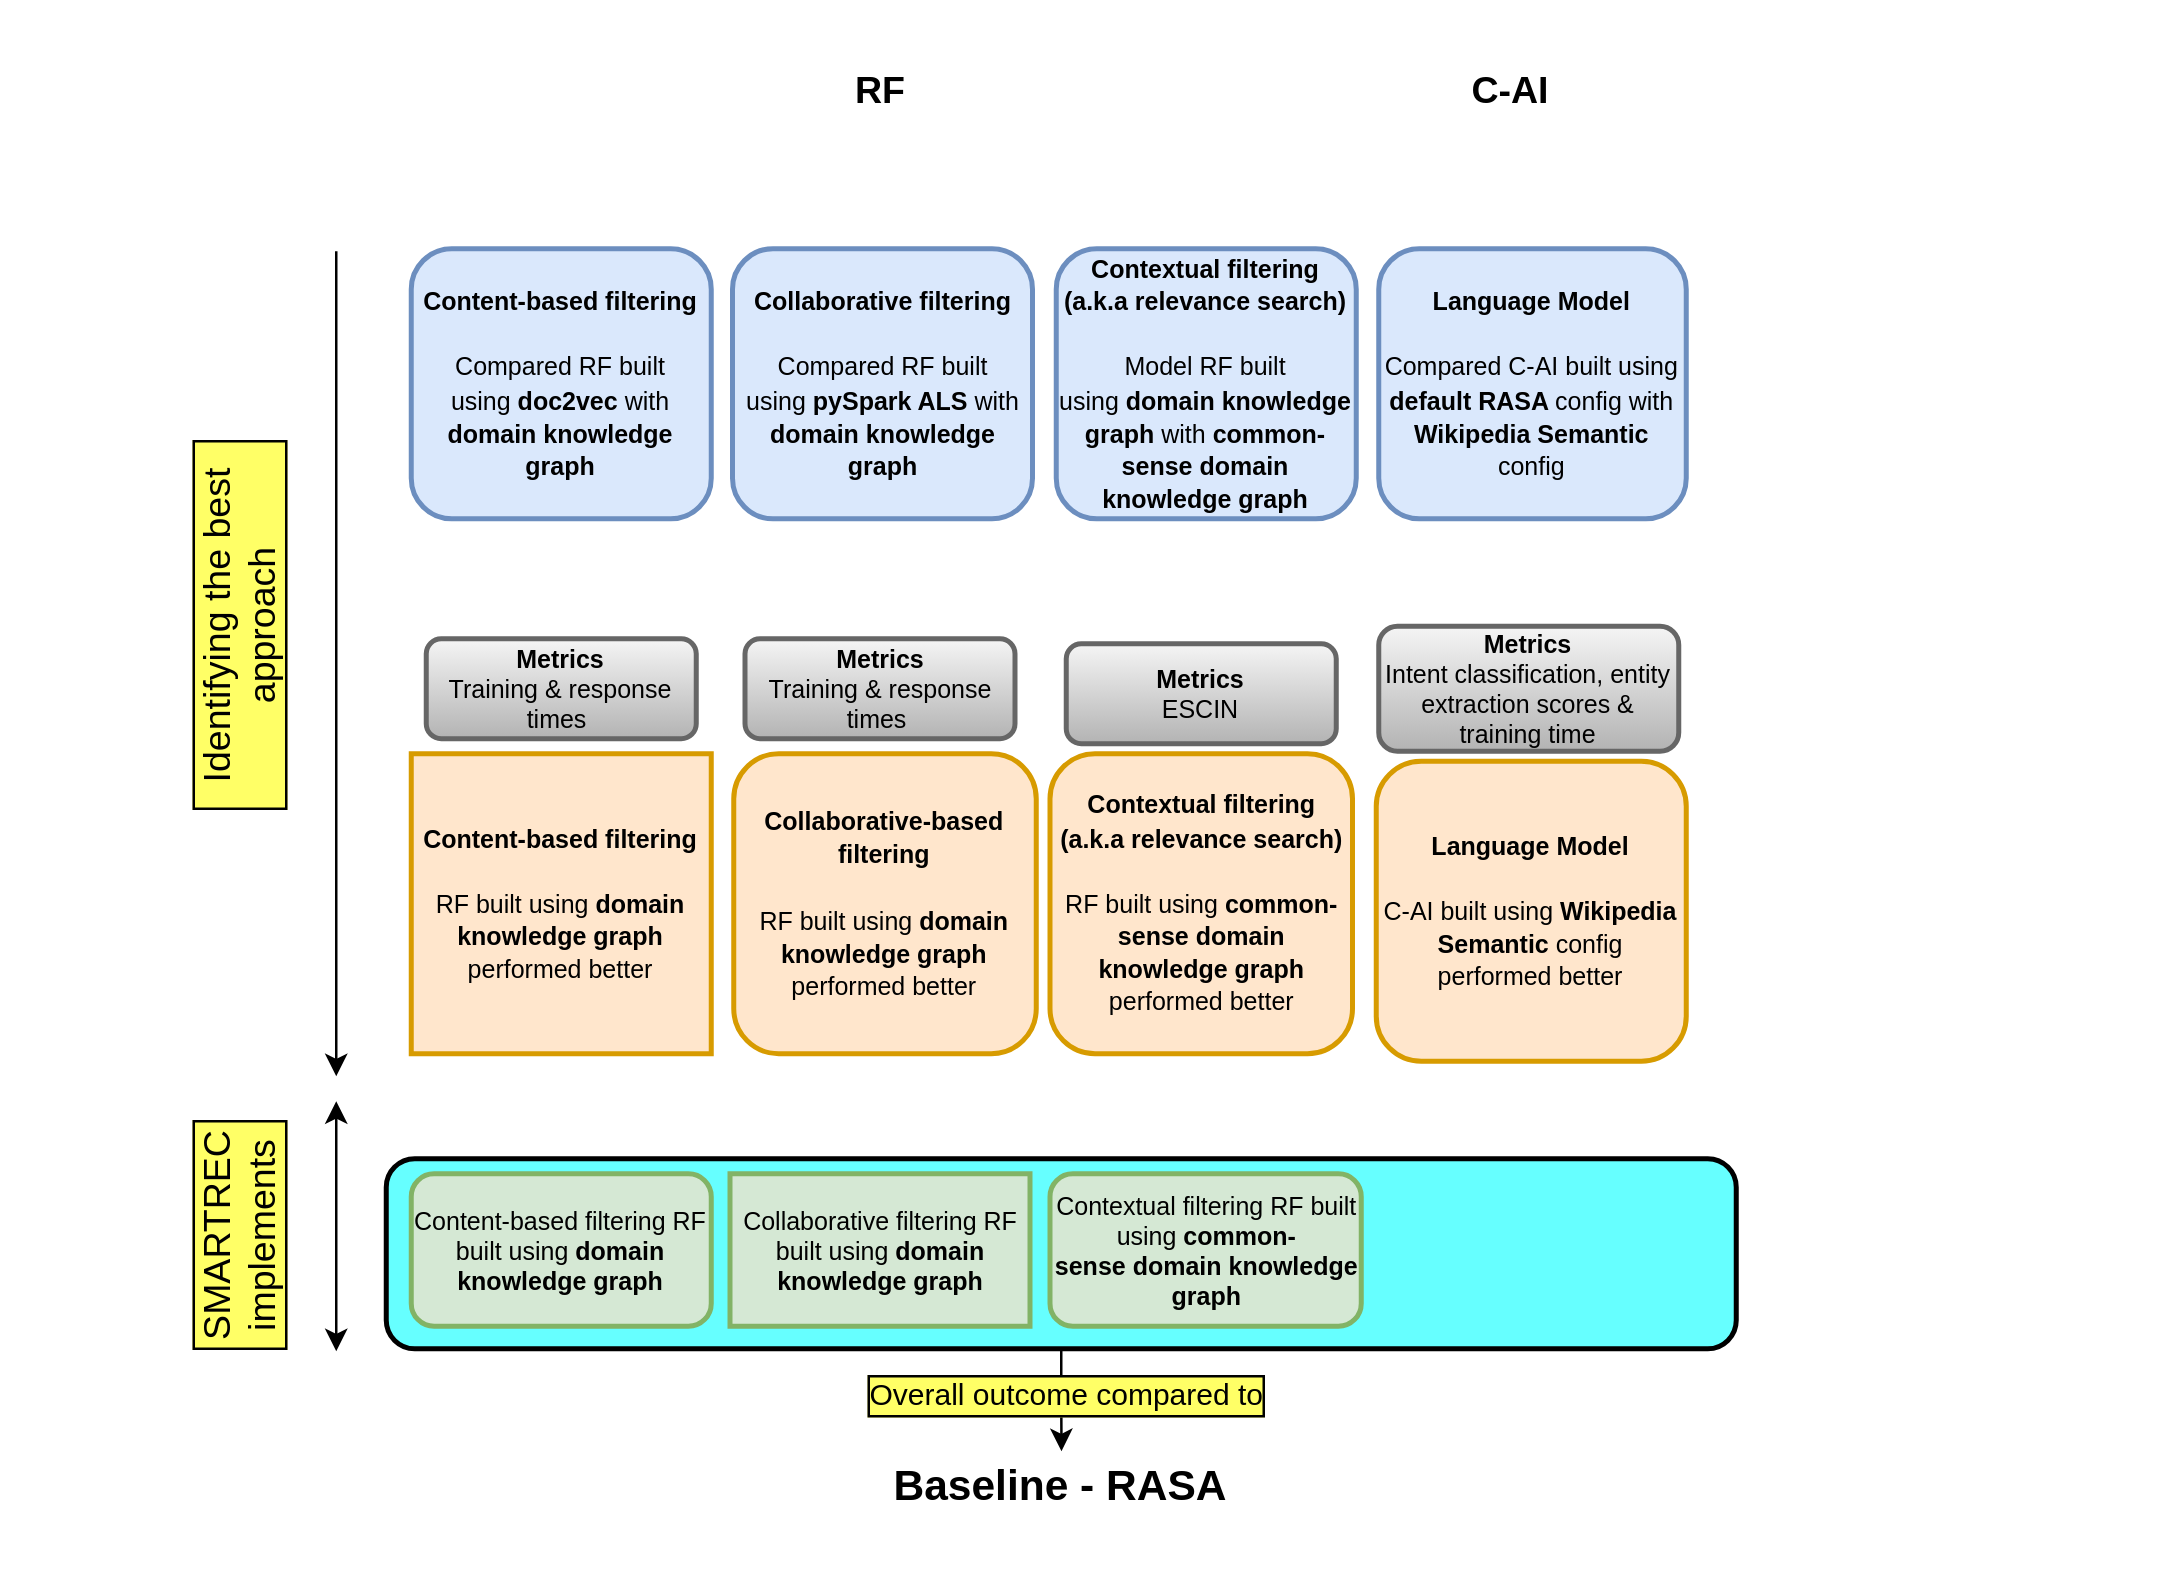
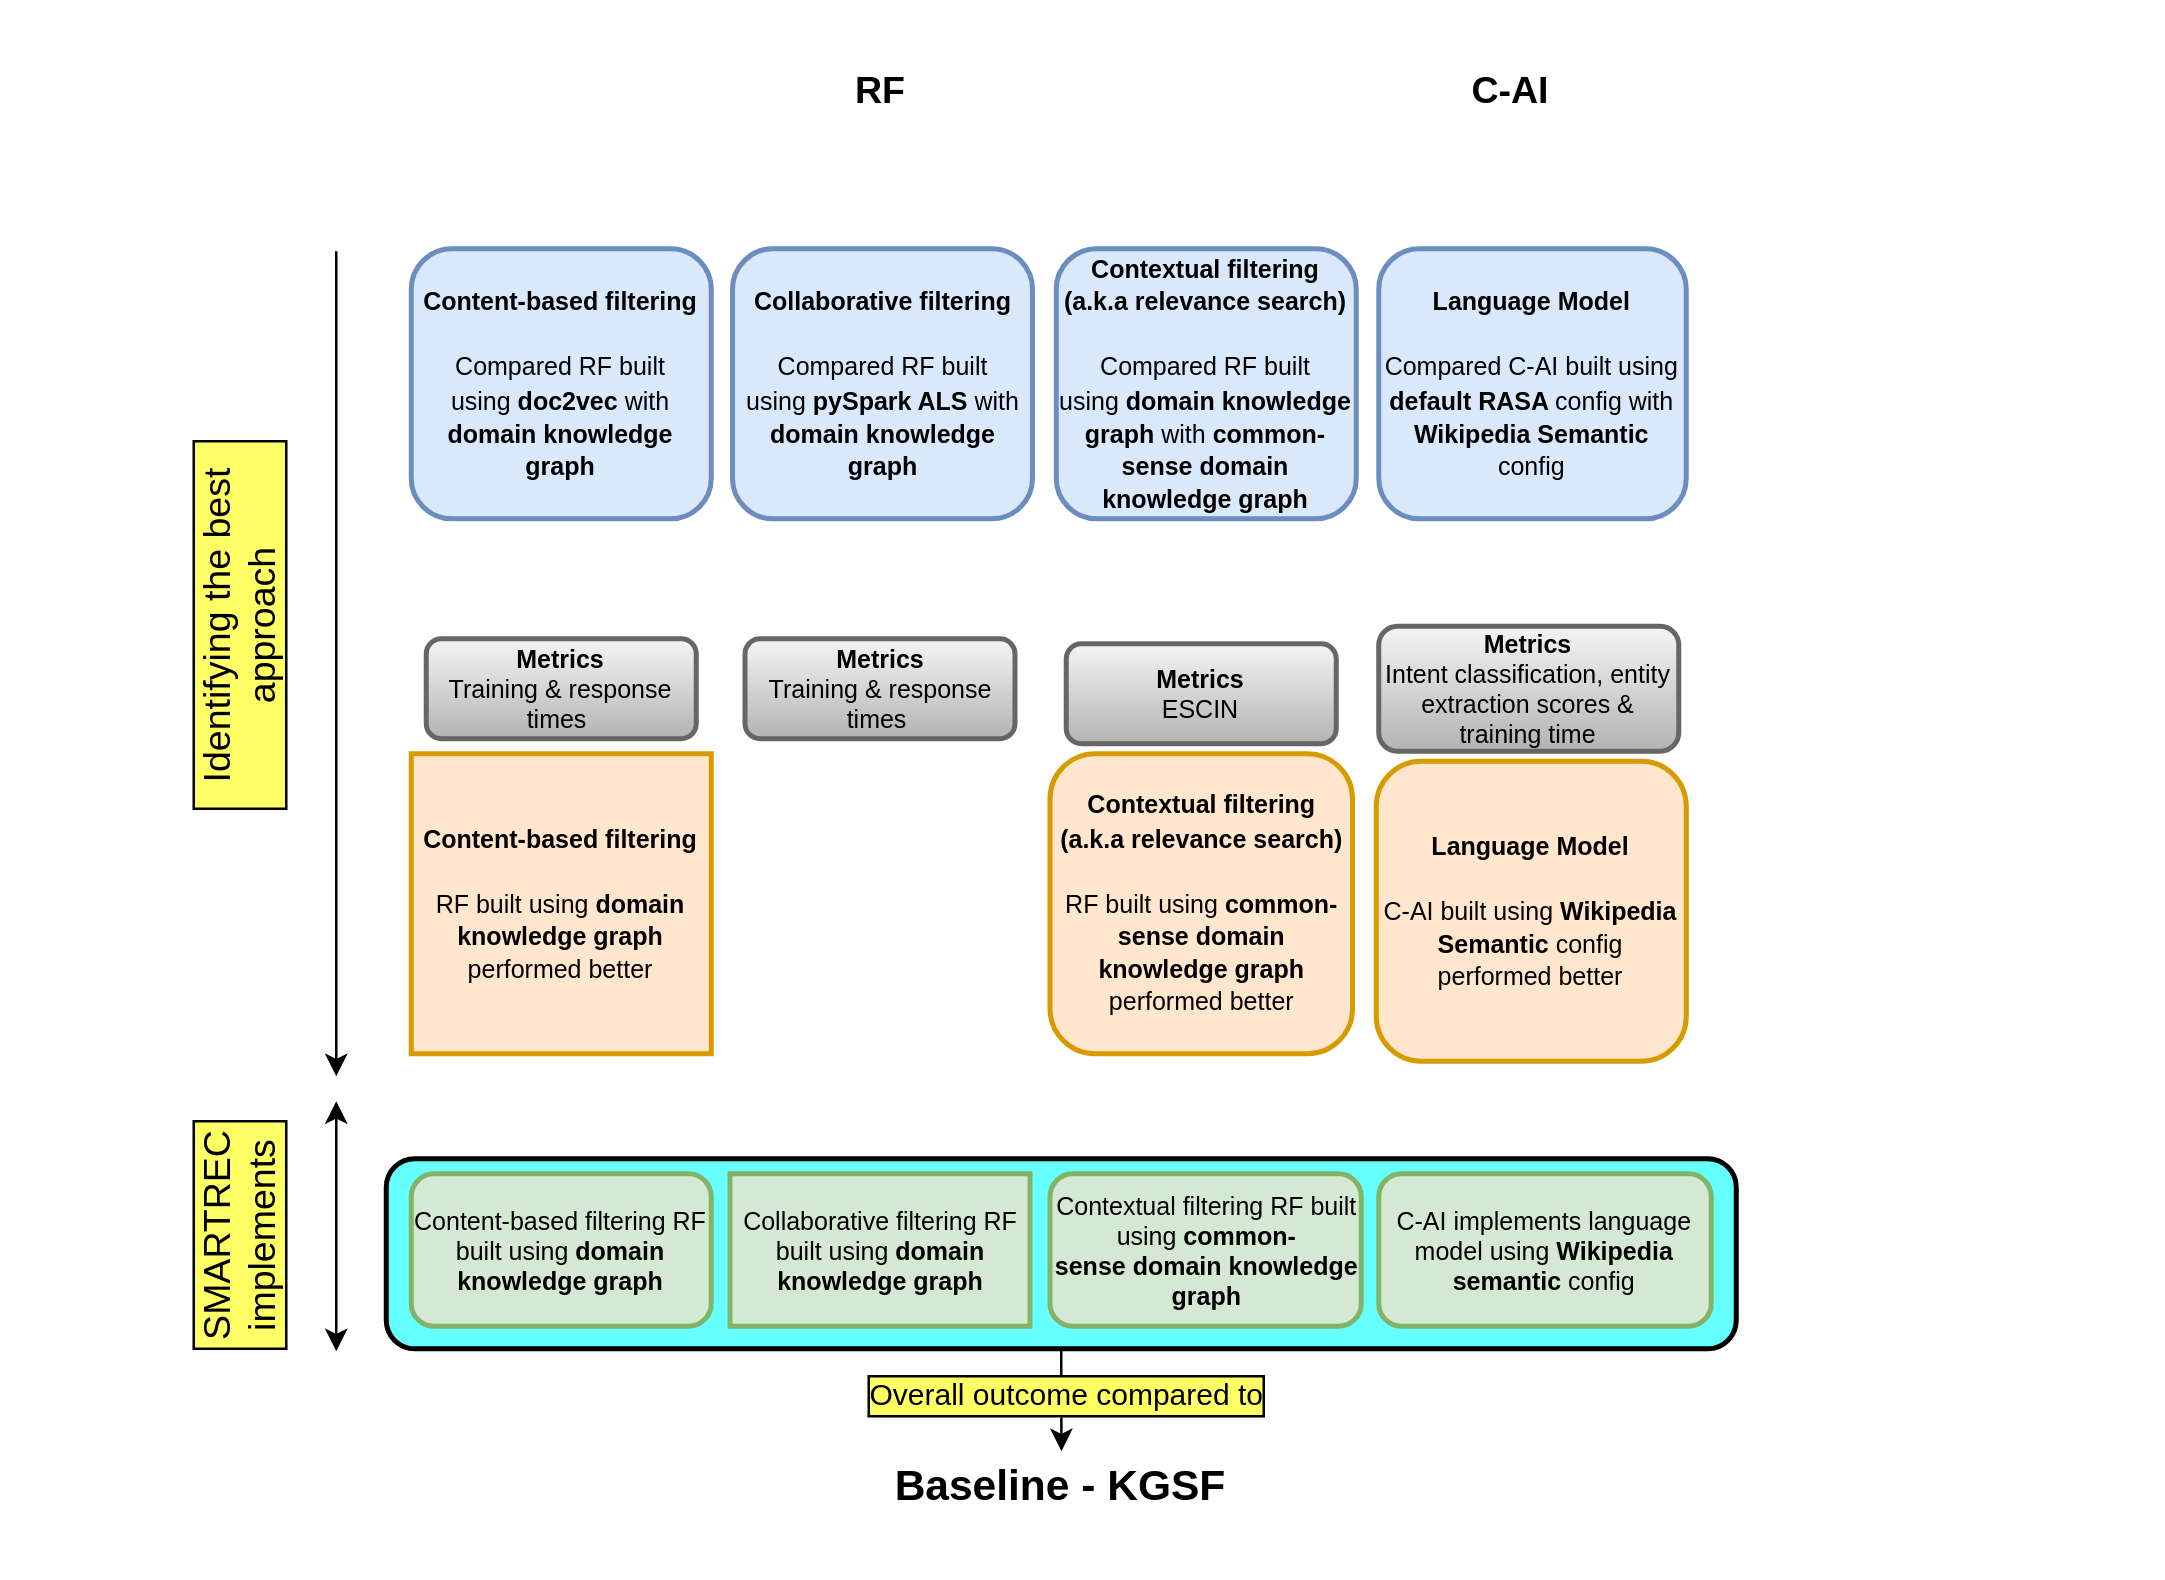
node "Contextual filtering (a.k.a relevance search) Model RF built using domain knowledge graph with common-sense domain knowledge graph": label "Contextual filtering (a.k.a relevance search) Model RF built using domain knowledge graph with common-sense domain knowledge graph" -> "Contextual filtering (a.k.a relevance search) Compared RF built using domain knowledge graph with common-sense domain knowledge graph"
node "Collaborative-based filtering RF built using domain knowledge graph performed better": removed
node "C-AI implements language model using Wikipedia semantic config": added
node "Baseline - RASA": label "Baseline - RASA" -> "Baseline - KGSF"
